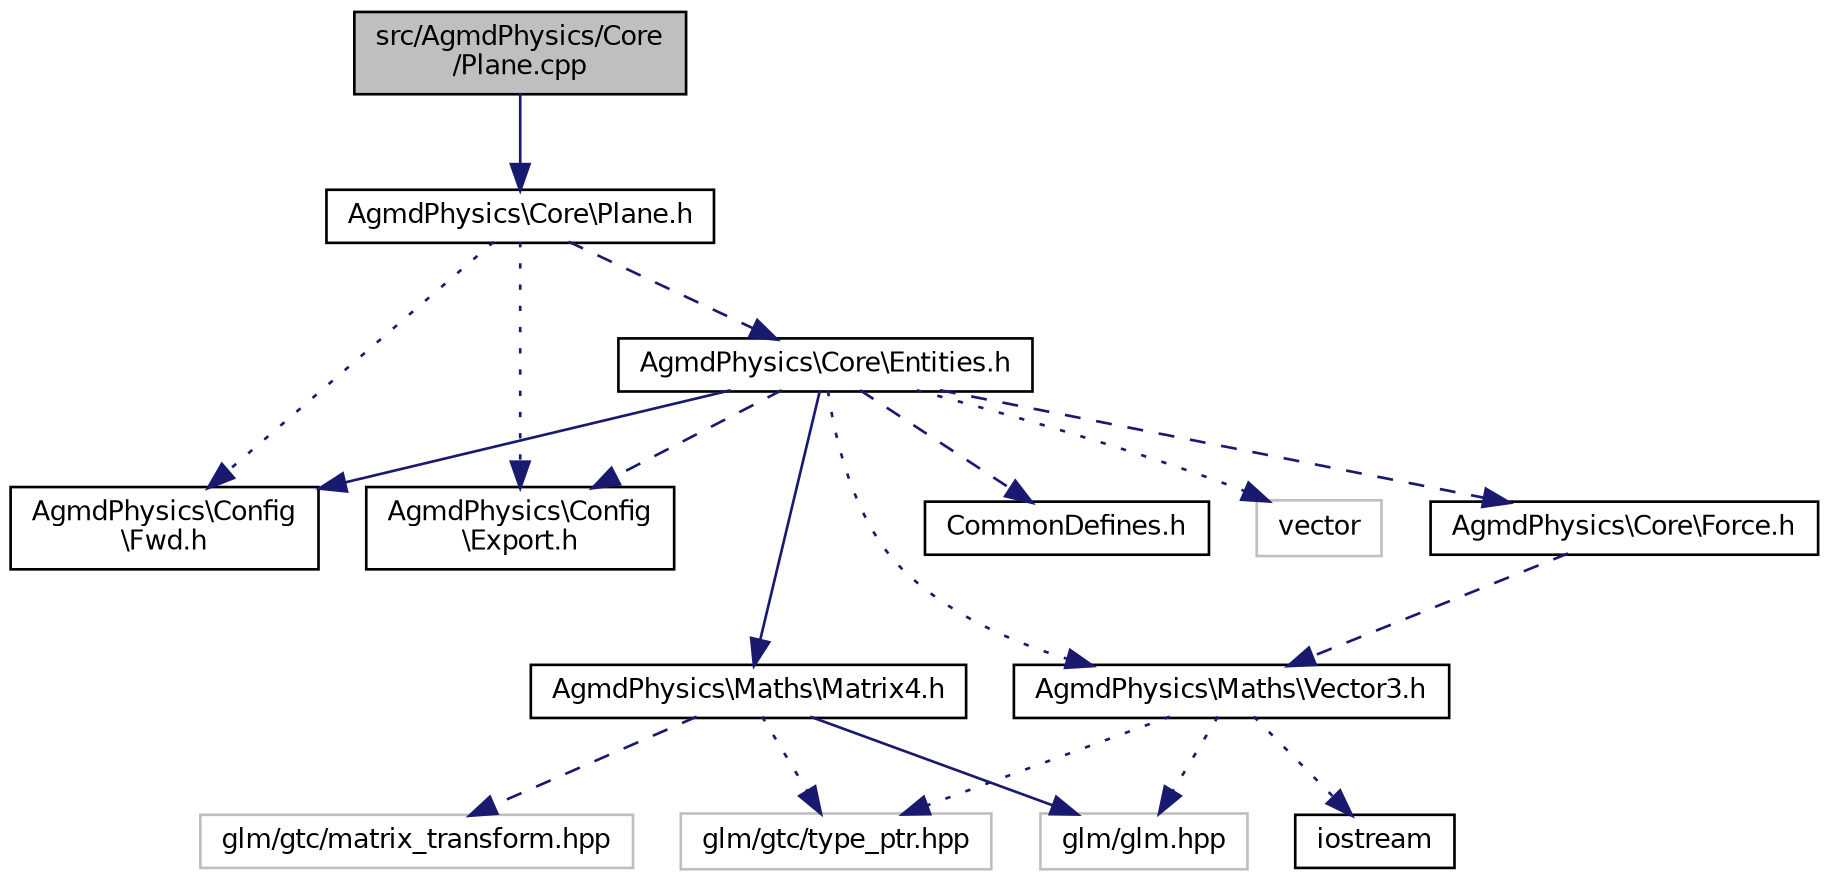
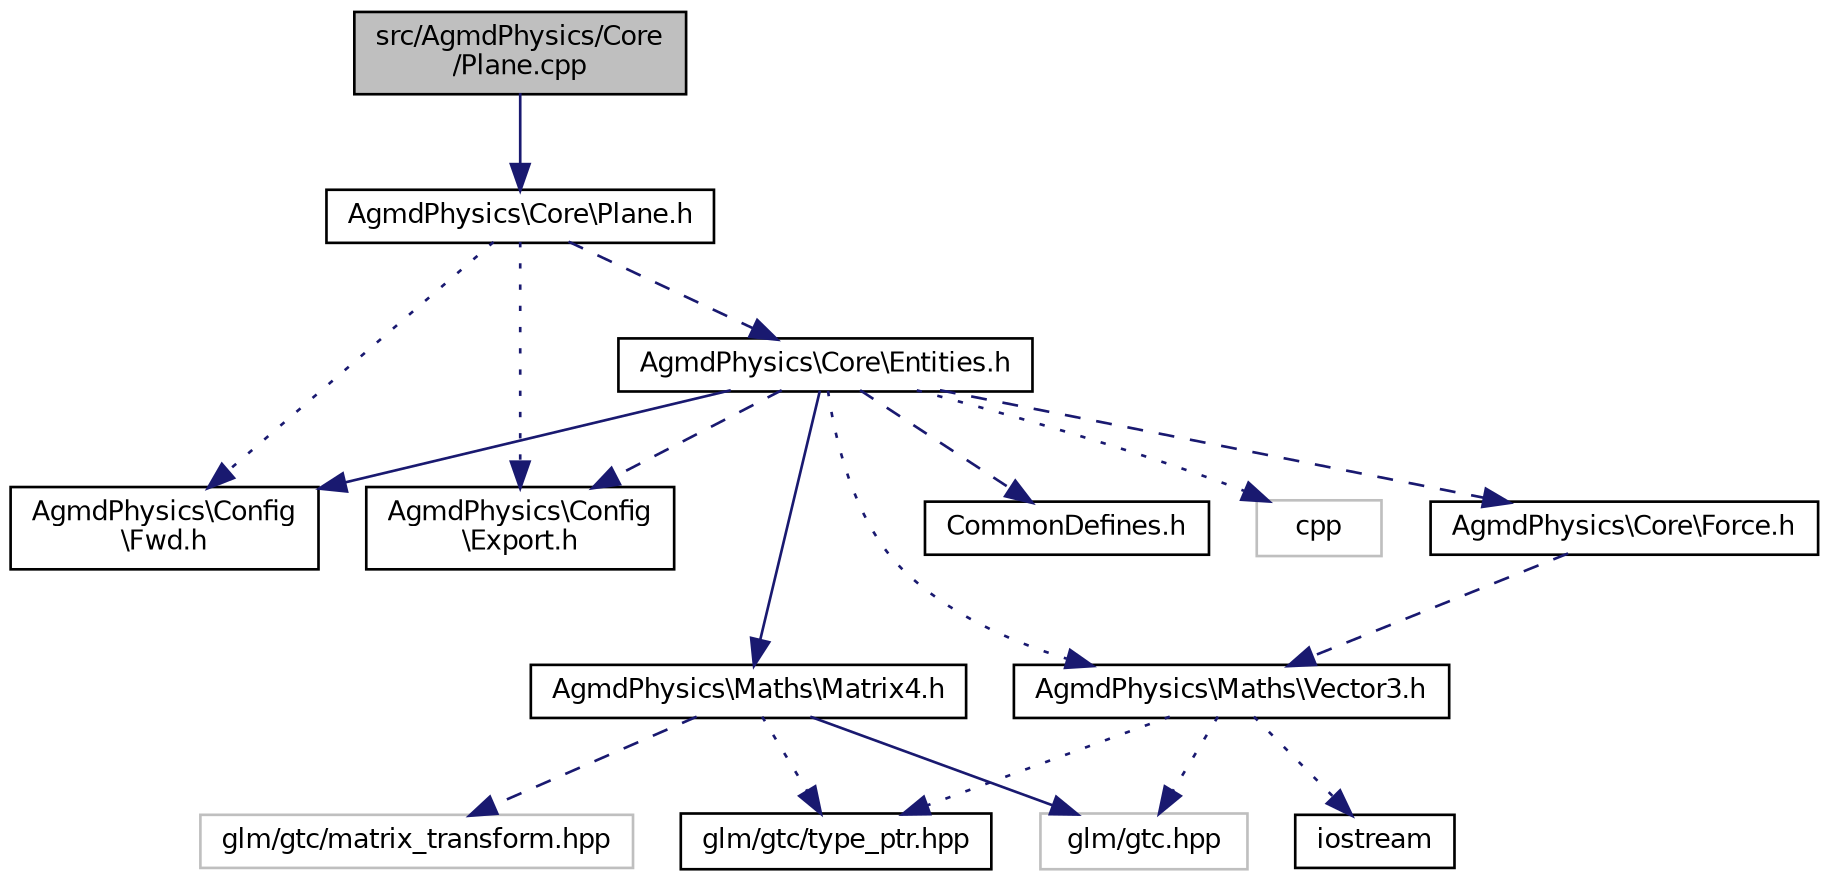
node "vector": label "vector" -> "cpp"
node "glm/gtc/type_ptr.hpp": color grey75 -> black
node "glm/glm.hpp": label "glm/glm.hpp" -> "glm/gtc.hpp"
